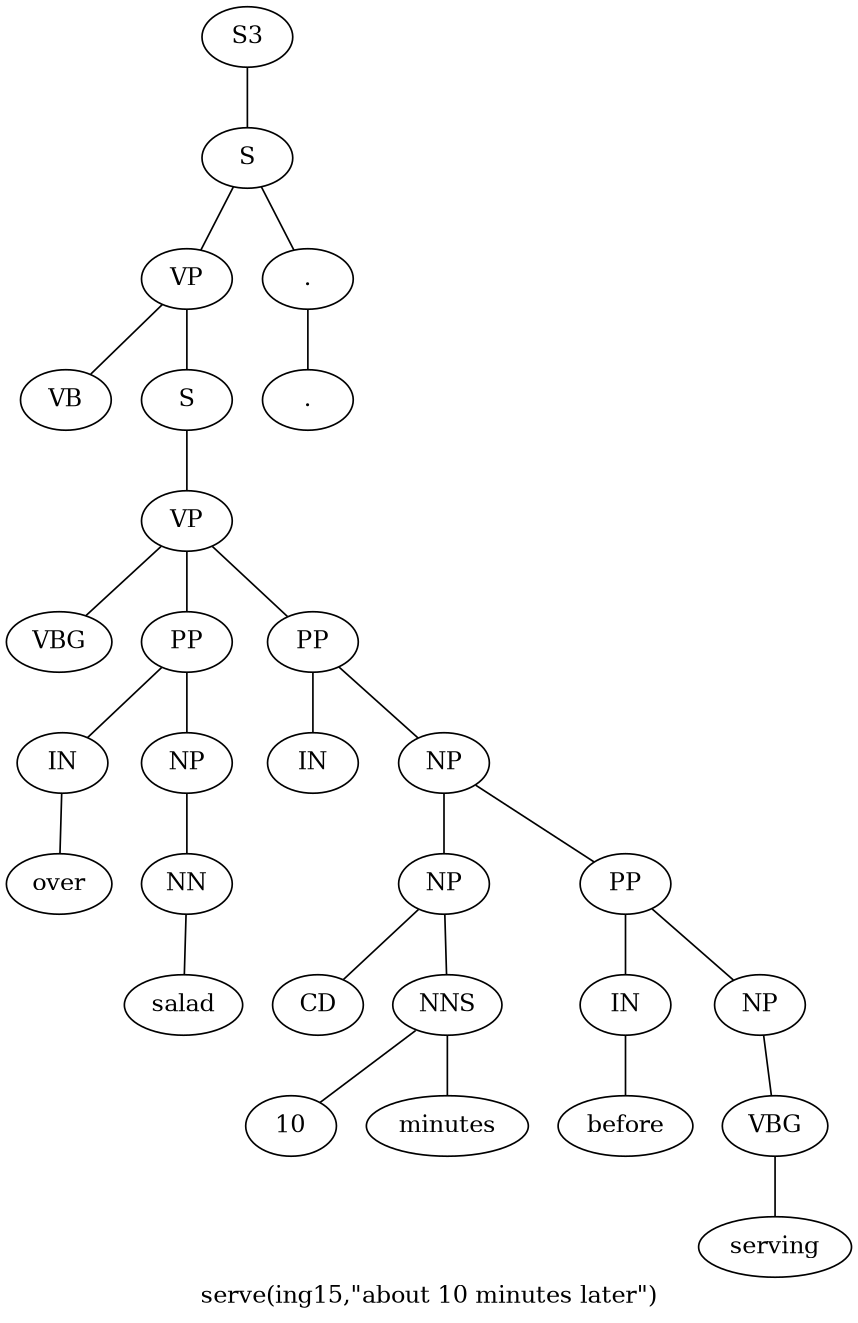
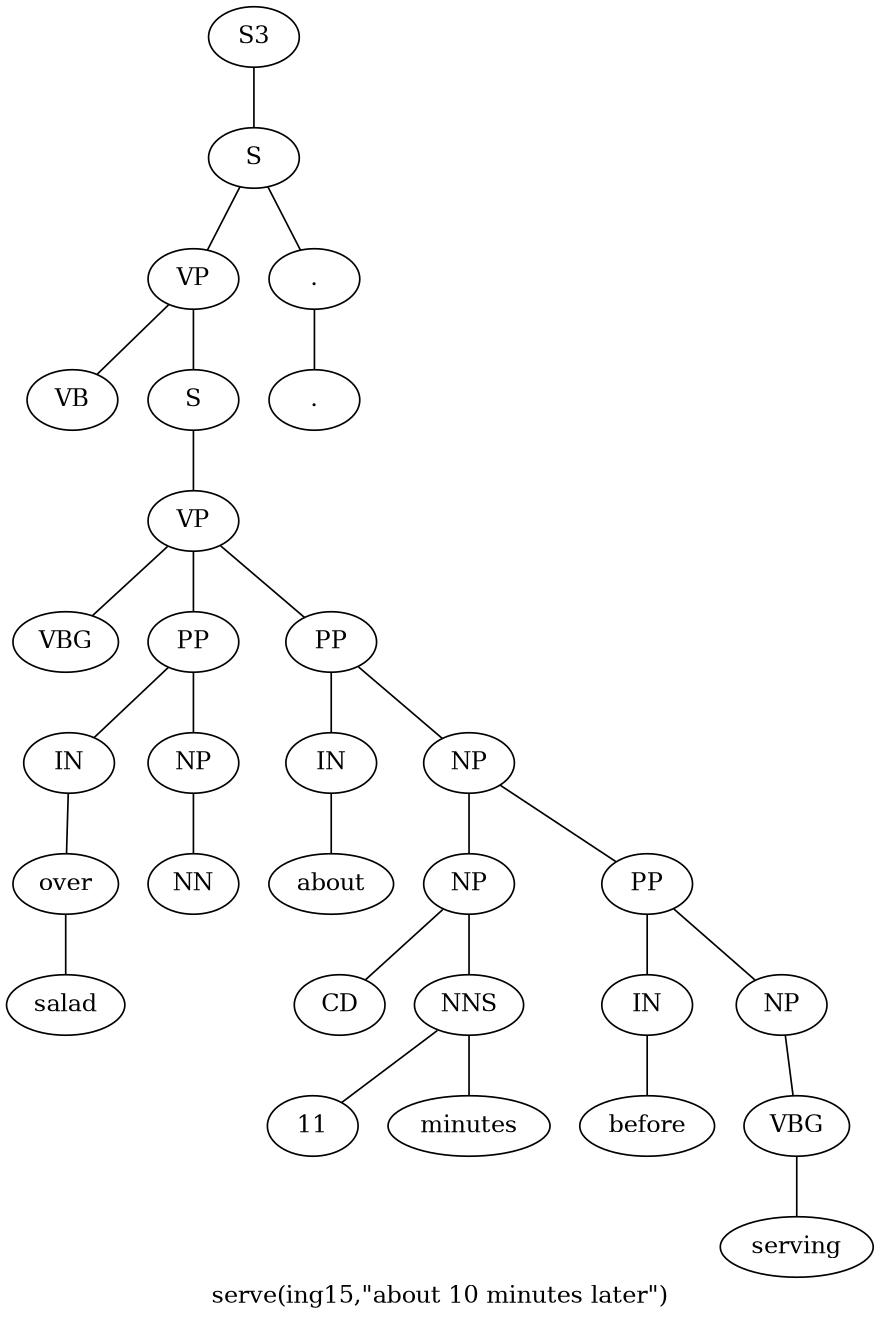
node "about": added
edge "NN" -- "salad": now "over" -- "salad"
node "10": label "10" -> "11"
